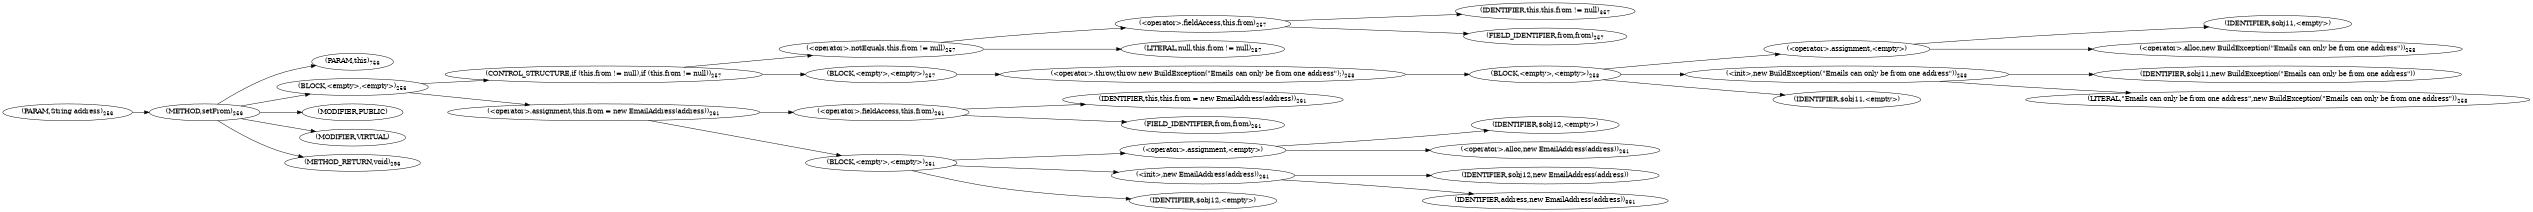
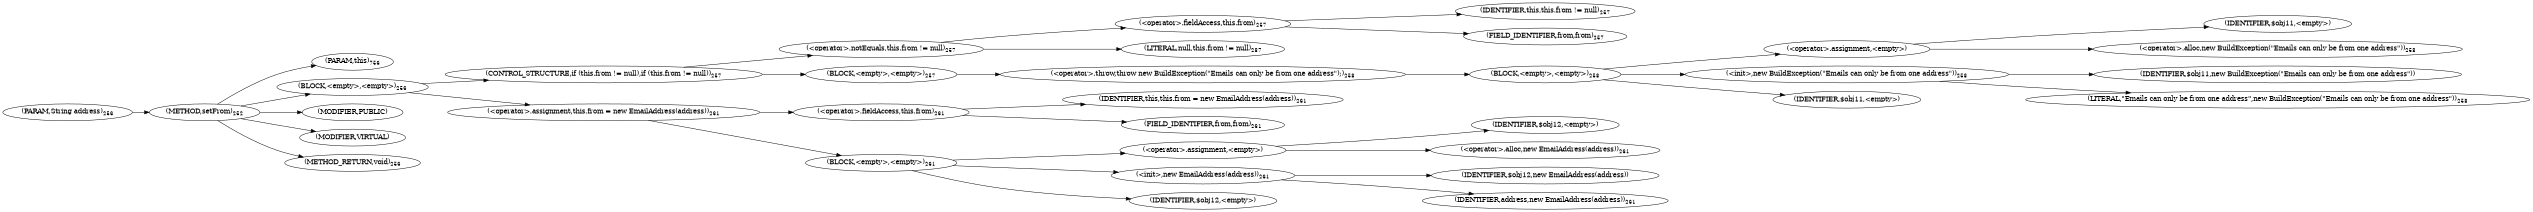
node "(IDENTIFIER,this,this.from != null)": text "357" -> "257"
node "(METHOD,setFrom)": text "256" -> "252"
node "(METHOD_RETURN,void)": text "296" -> "256"
node "(IDENTIFIER,address,new EmailAddress(address))": text "361" -> "261"
